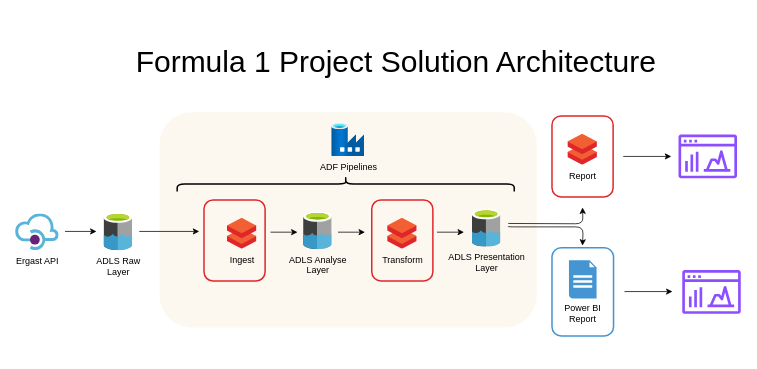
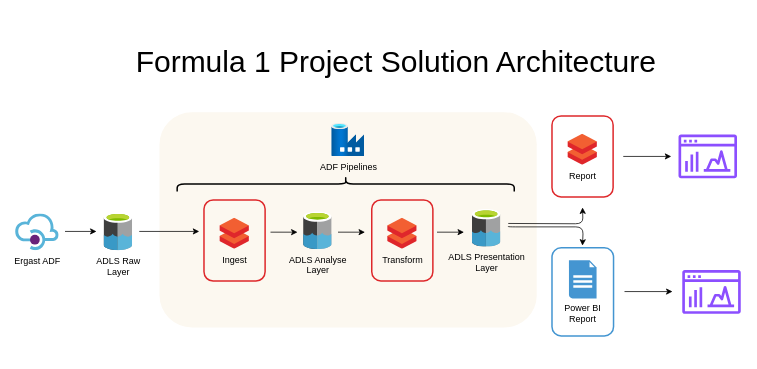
node "Ingest": moved (242, 234) -> (234, 234)
node "Ergast API": label "Ergast API" -> "Ergast ADF"
